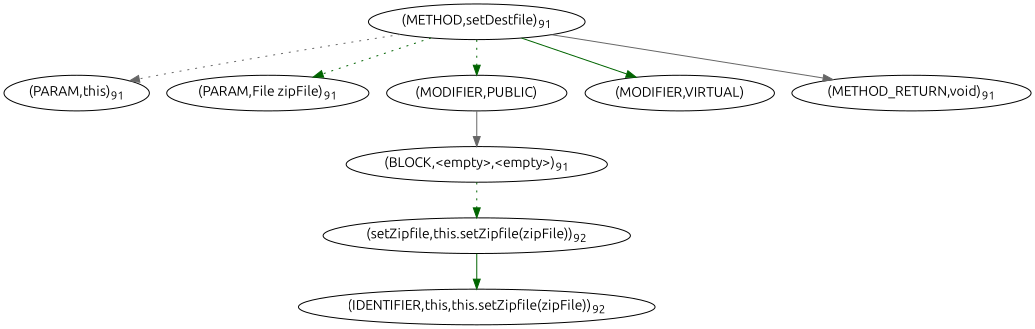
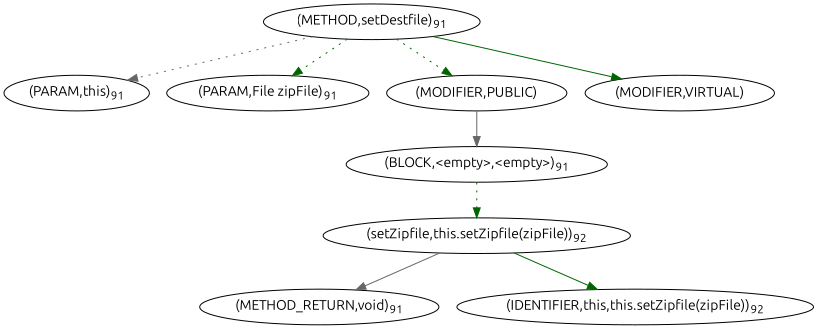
edge "(METHOD,setDestfile)" -> "(METHOD_RETURN,void)": now "(setZipfile,this.setZipfile(zipFile))" -> "(METHOD_RETURN,void)"
